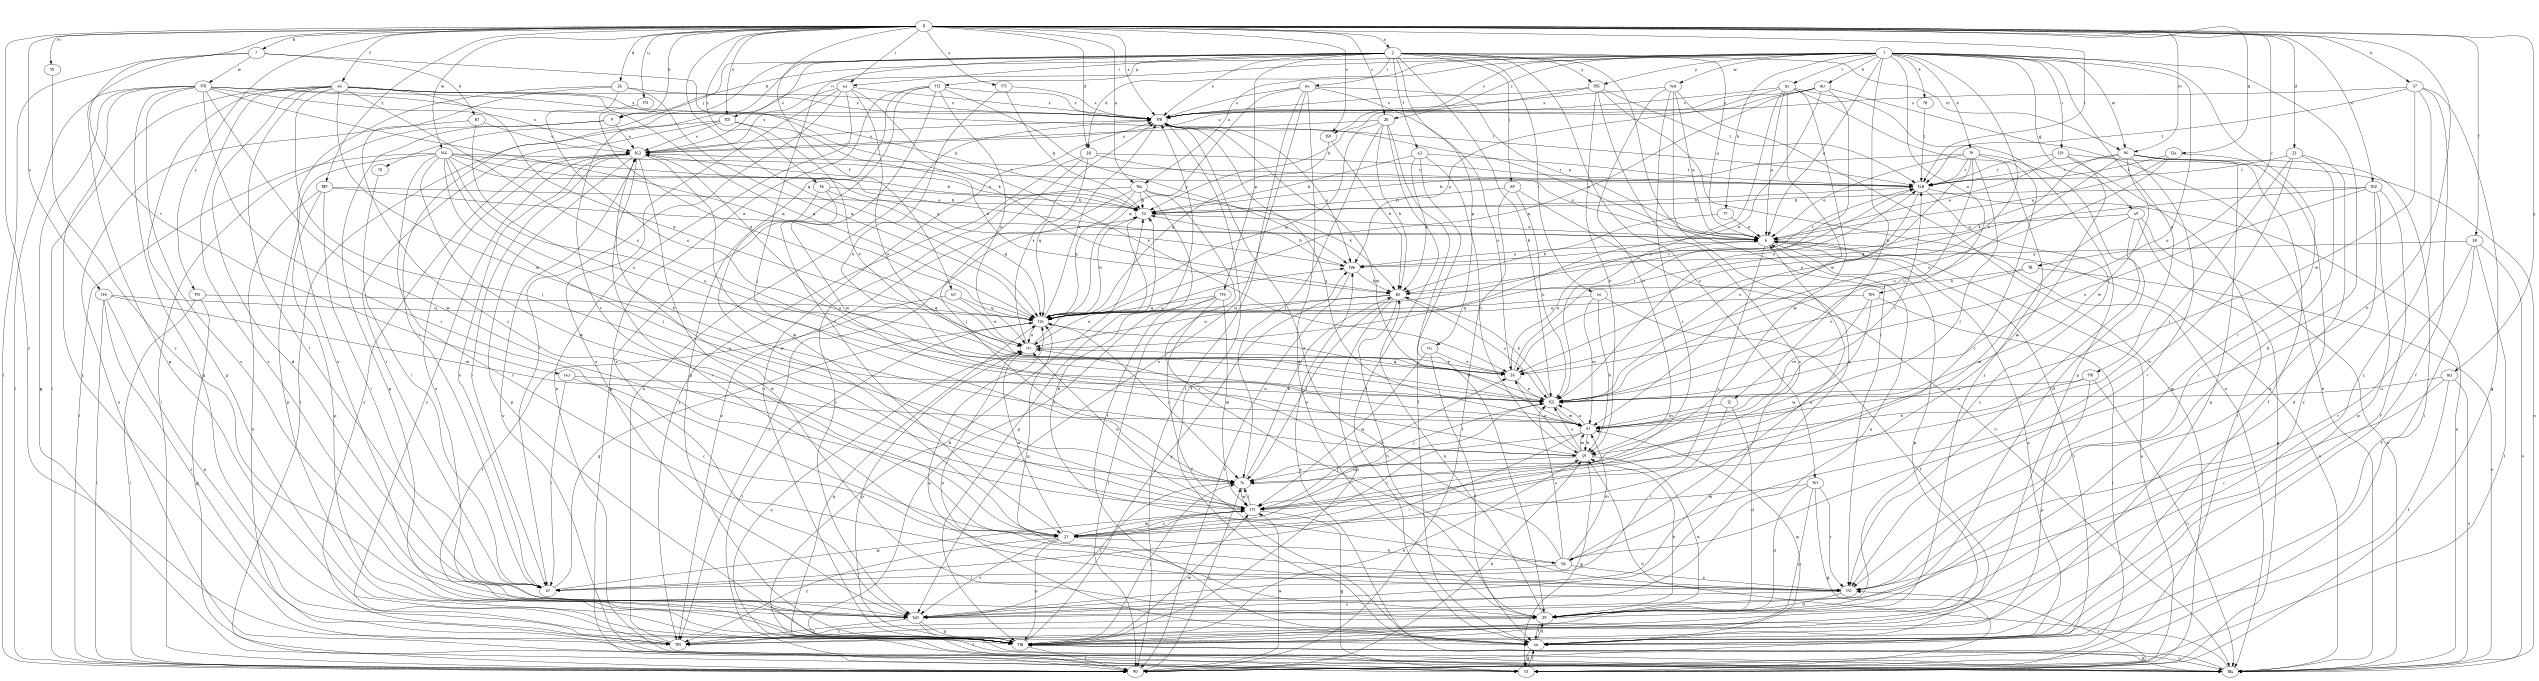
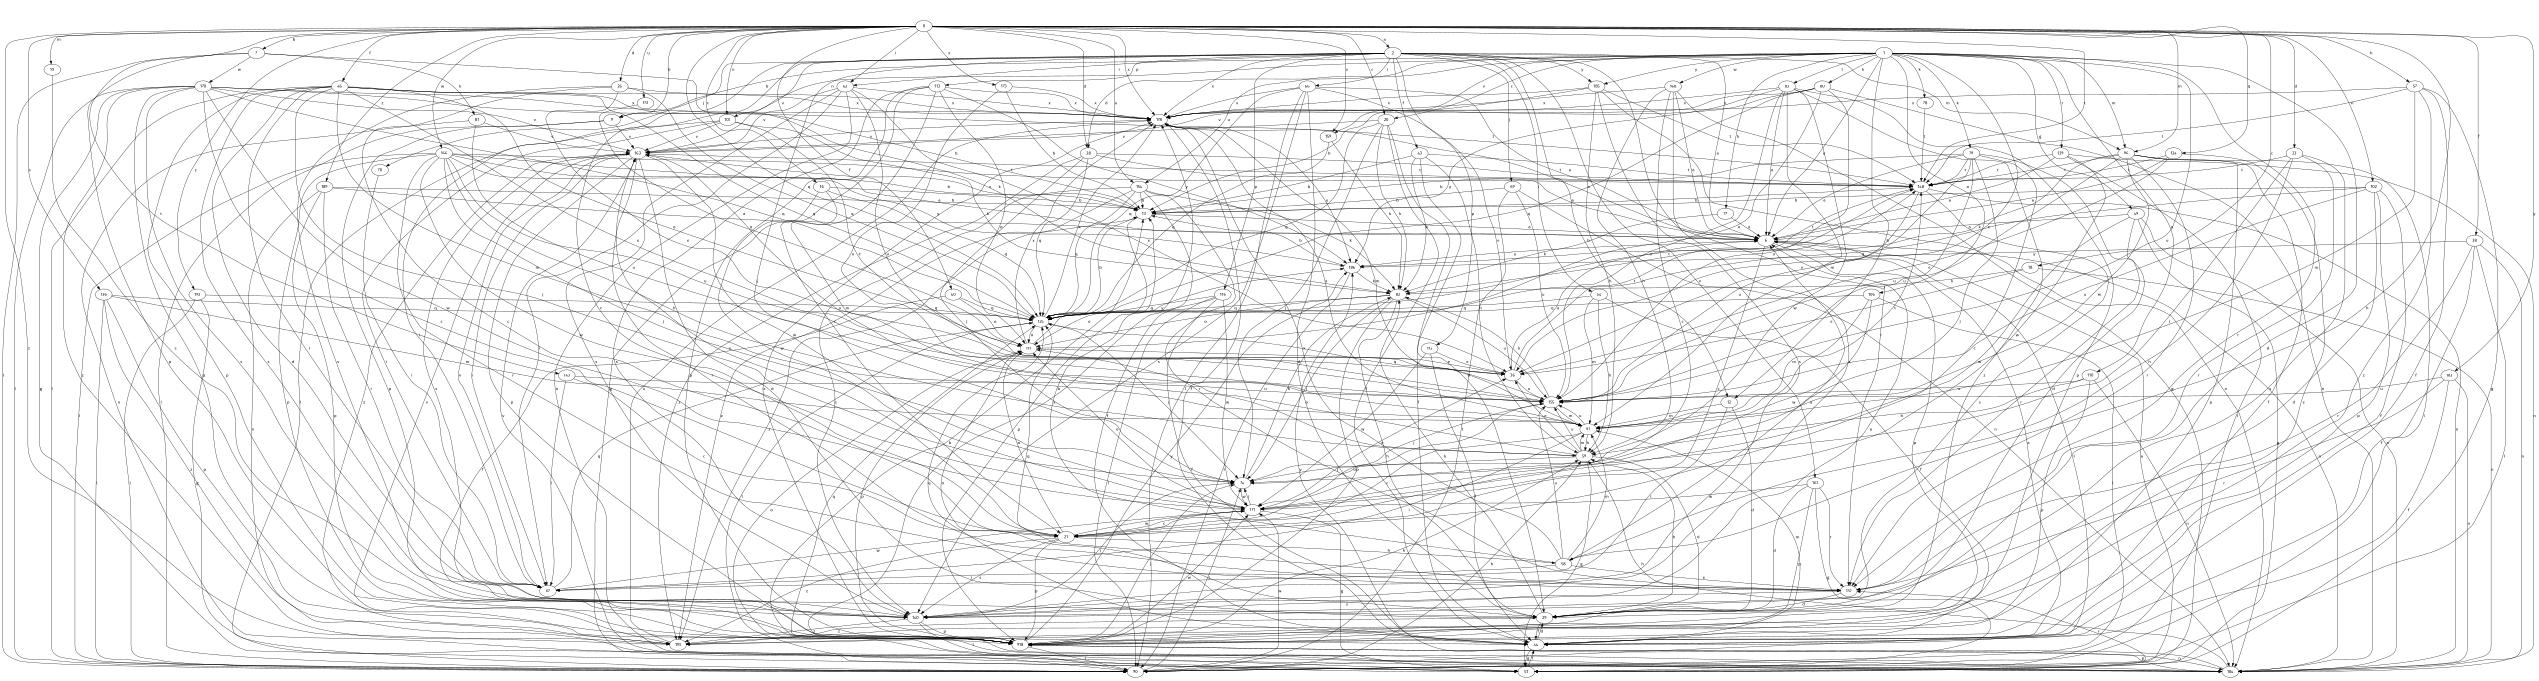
edge "2" -> "155": now "2" -> "12"
node "118": label "118" -> "918"
